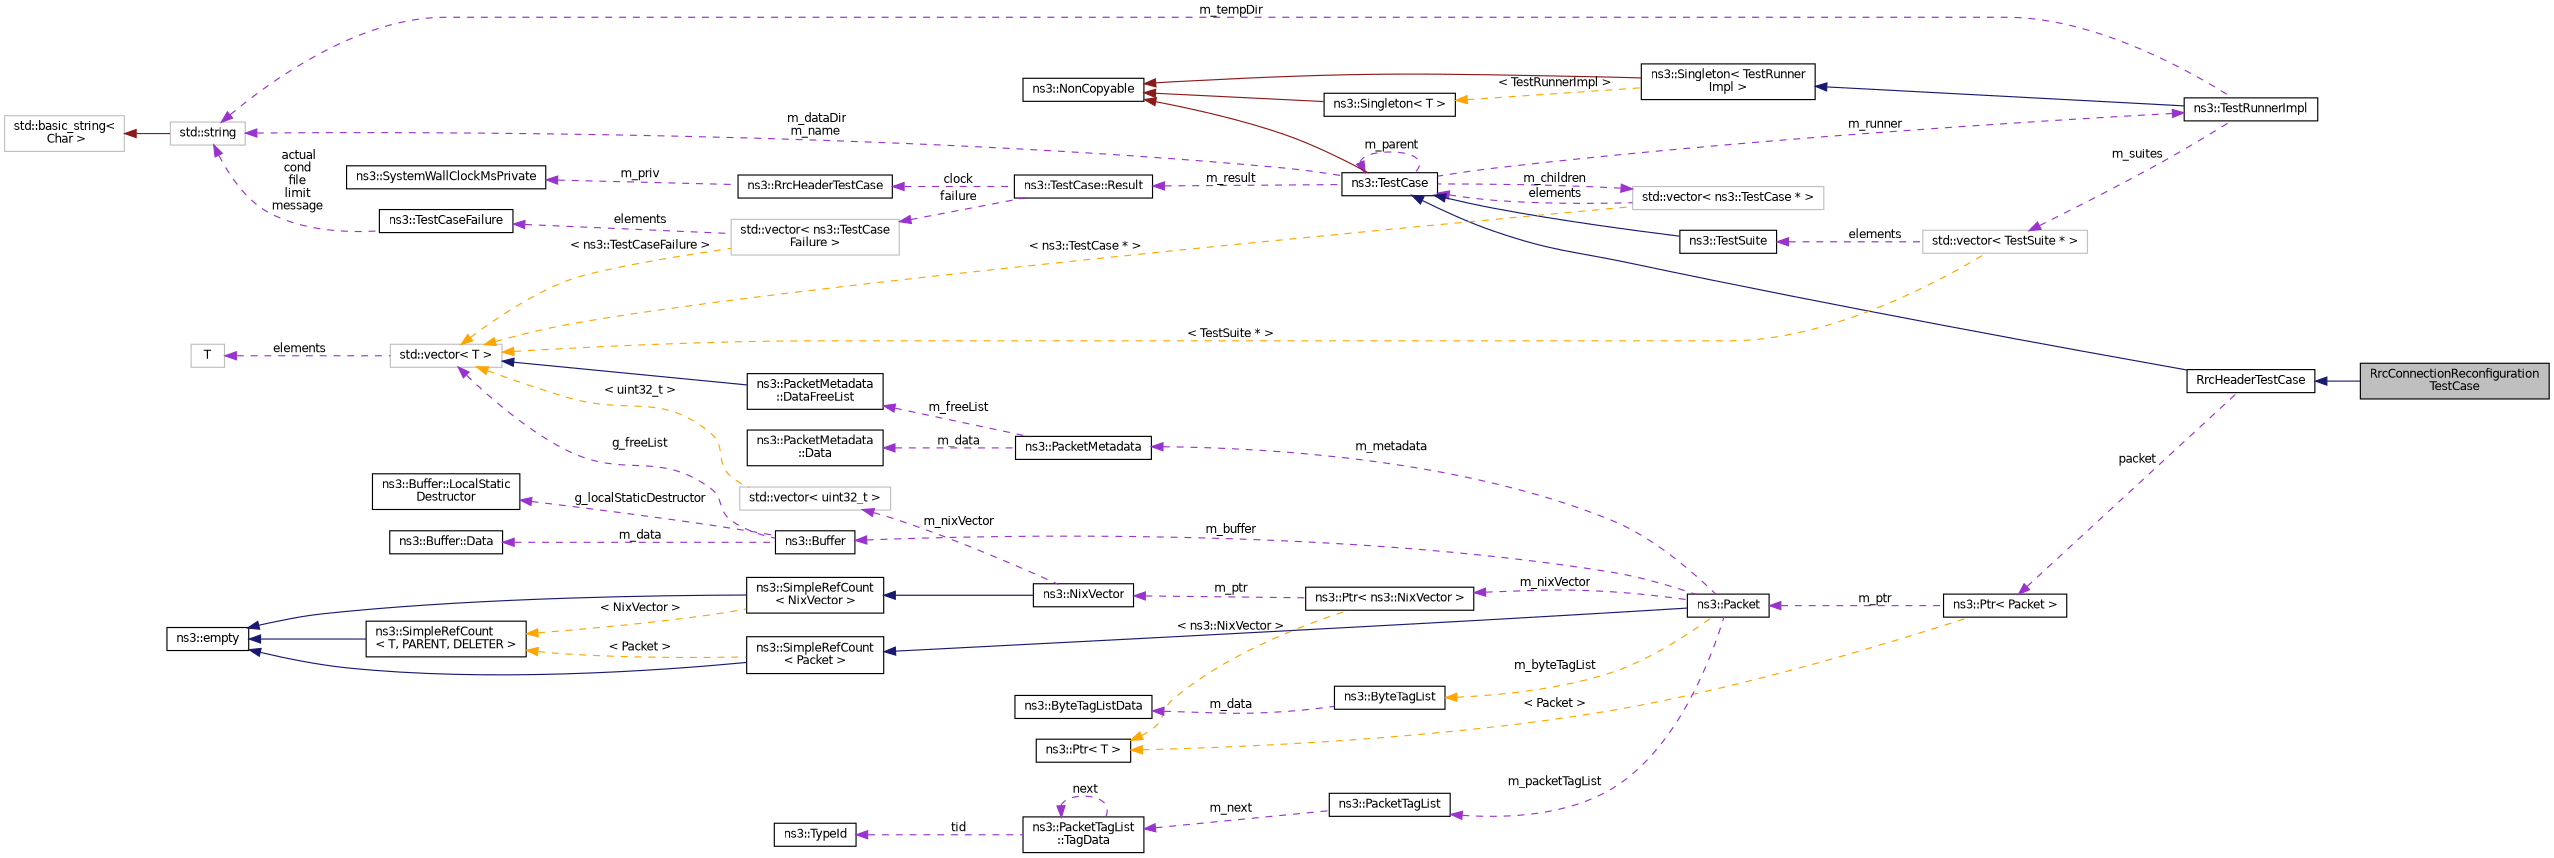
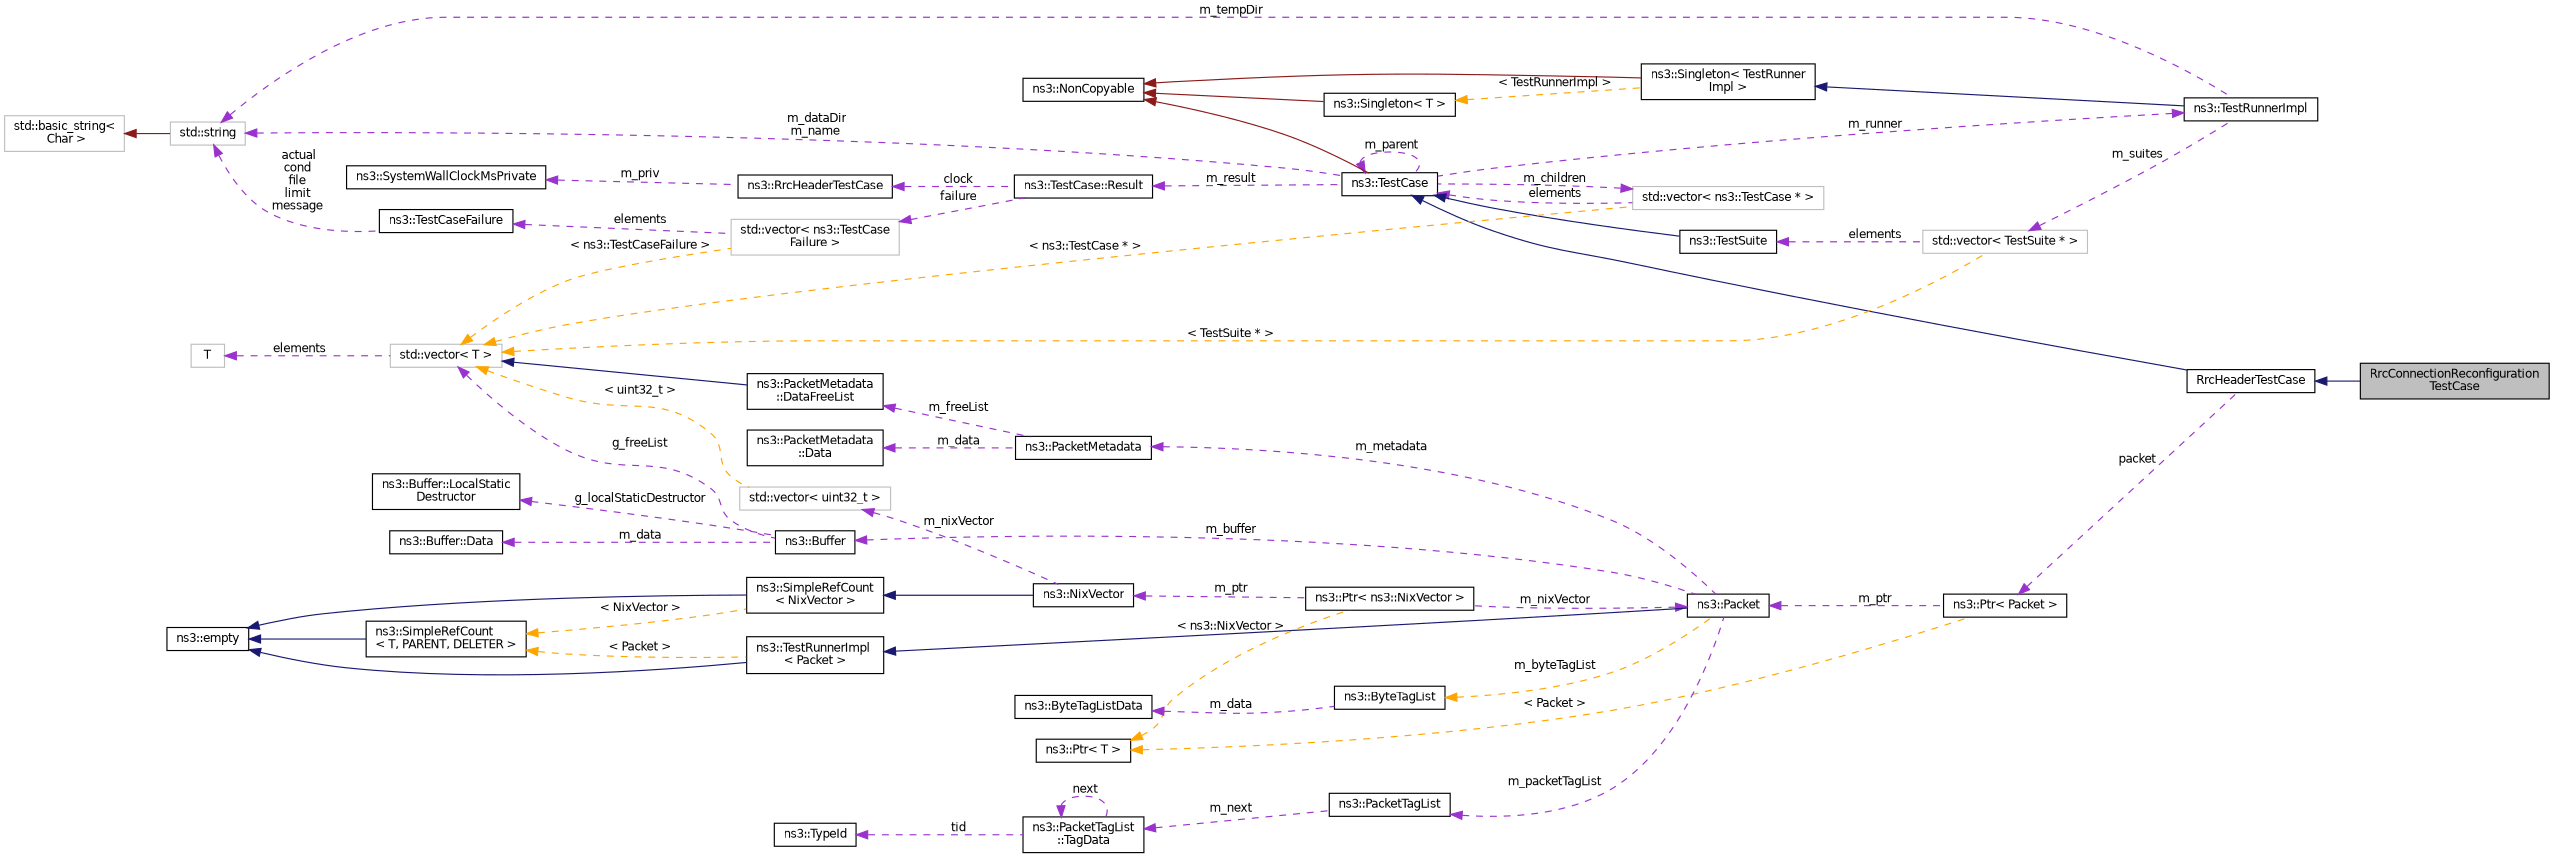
edge "ns3::Packet" -> "ns3::Ptr< ns3::NixVector >": reversed
node "ns3::SimpleRefCount < Packet >": label "ns3::SimpleRefCount < Packet >" -> "ns3::TestRunnerImpl < Packet >"
